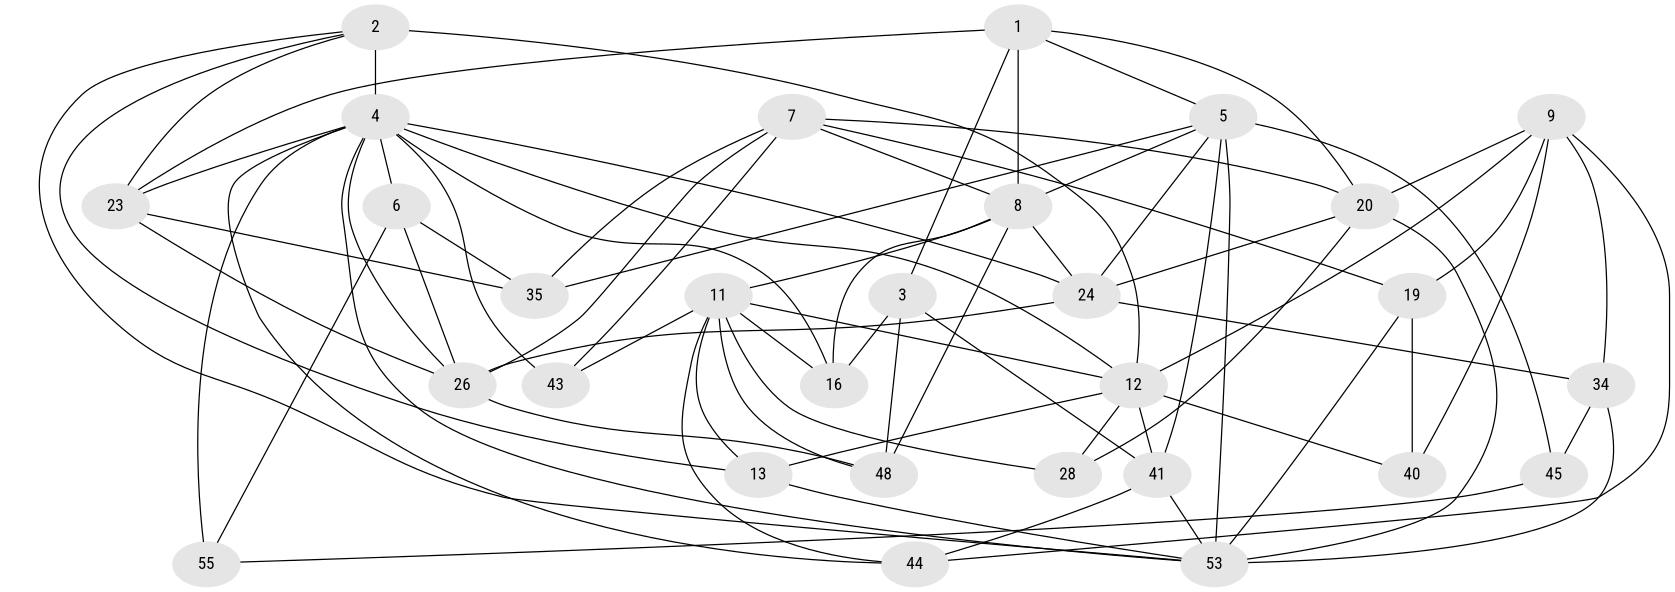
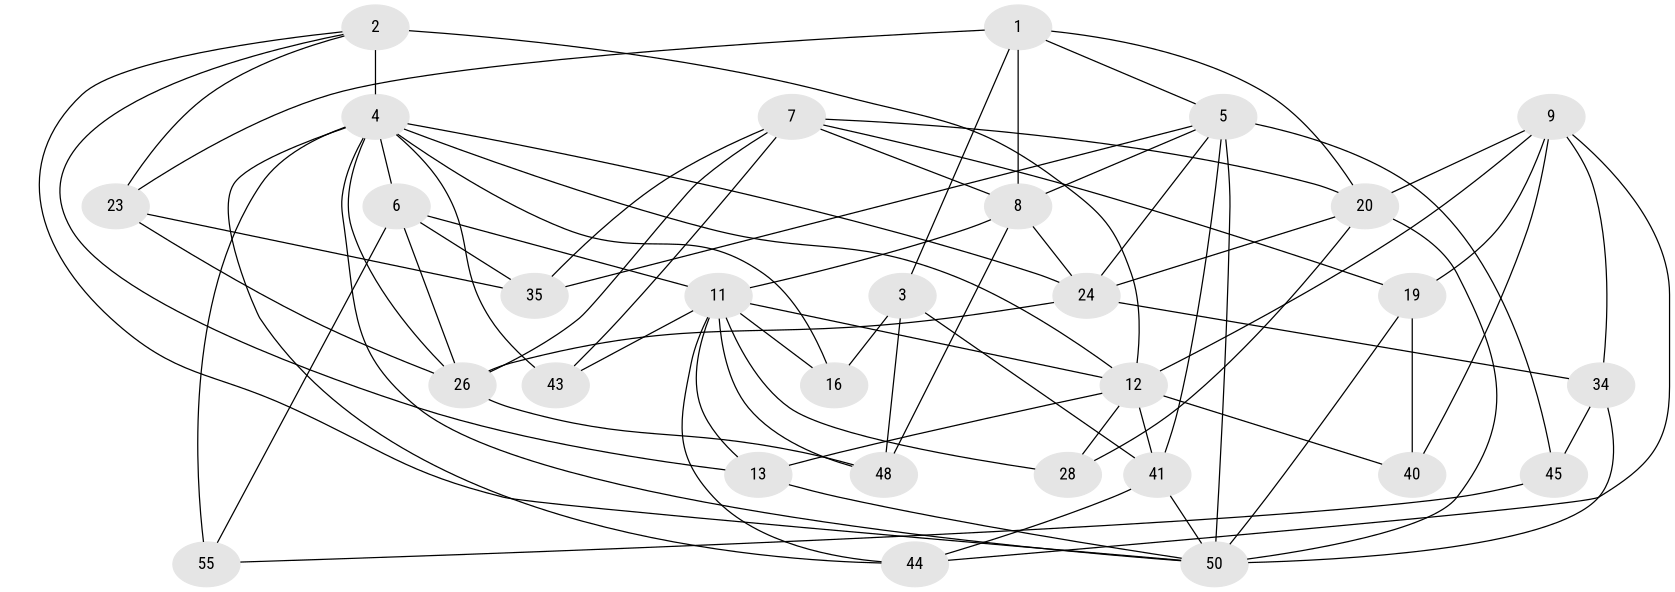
edge "4" -- "23": removed
edge "6" -- "11": added
edge "8" -- "16": removed
node "53": label "53" -> "50"
